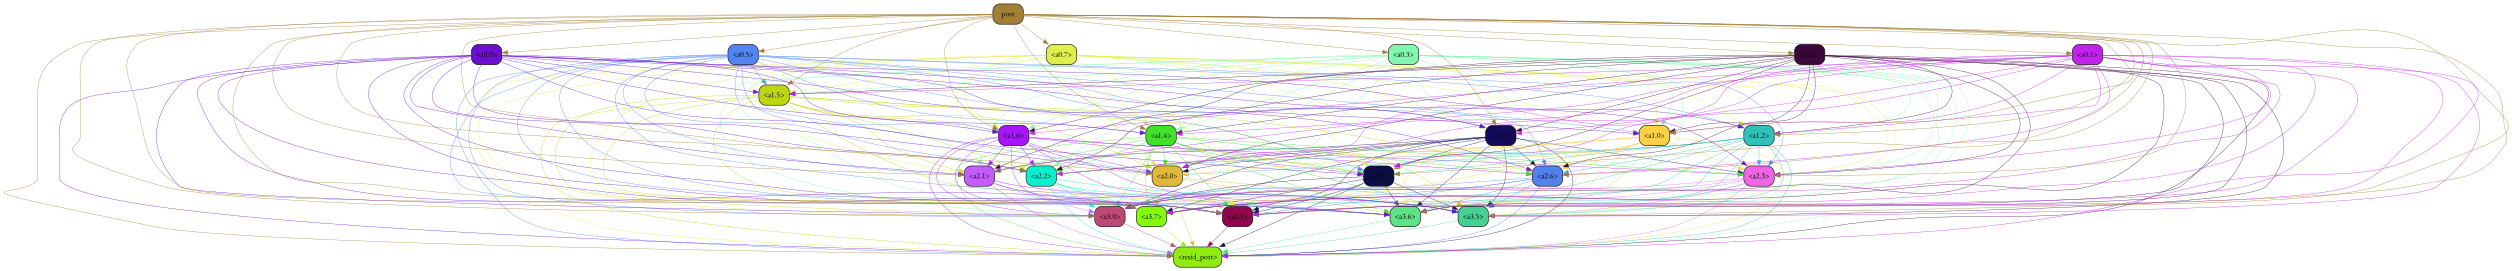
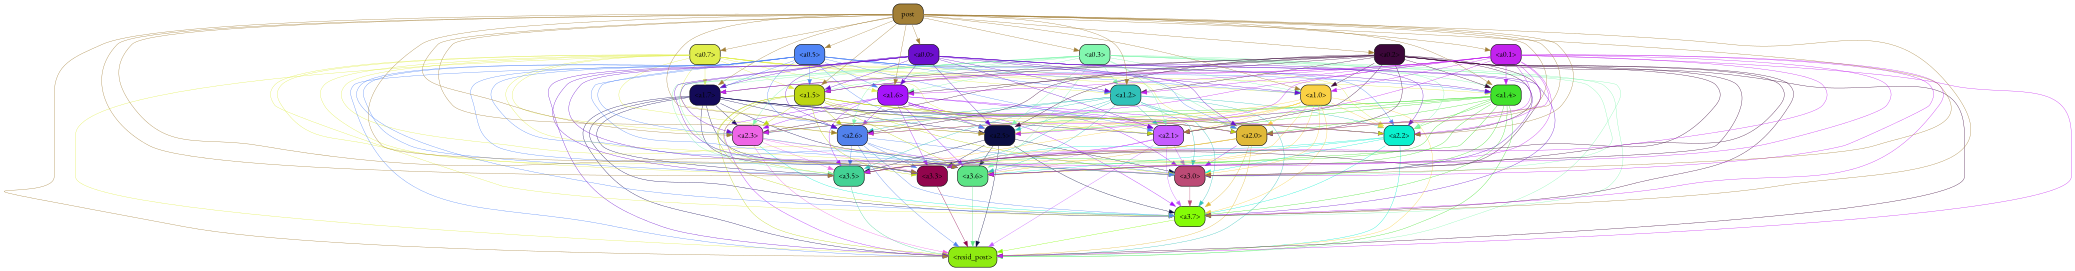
edge "<a1.5>" -> "<a1.6>": now "<a1.5>" -> "<a2.3>"
edge "<a2.0>" -> "<a3.0>": color #e0b938 -> #a615fb
edge "<a2.2>" -> "<a3.5>": removed
edge "<a2.3>" -> "<a3.7>": color #ee65e6 -> #0af0ce
edge "<a3.0>" -> "<resid_post>": now "<a3.0>" -> "<a3.7>"
